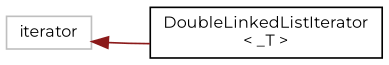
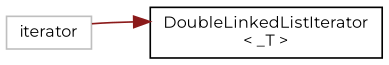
edge "DoubleLinkedListIterator < _T >" -> "iterator": reversed
